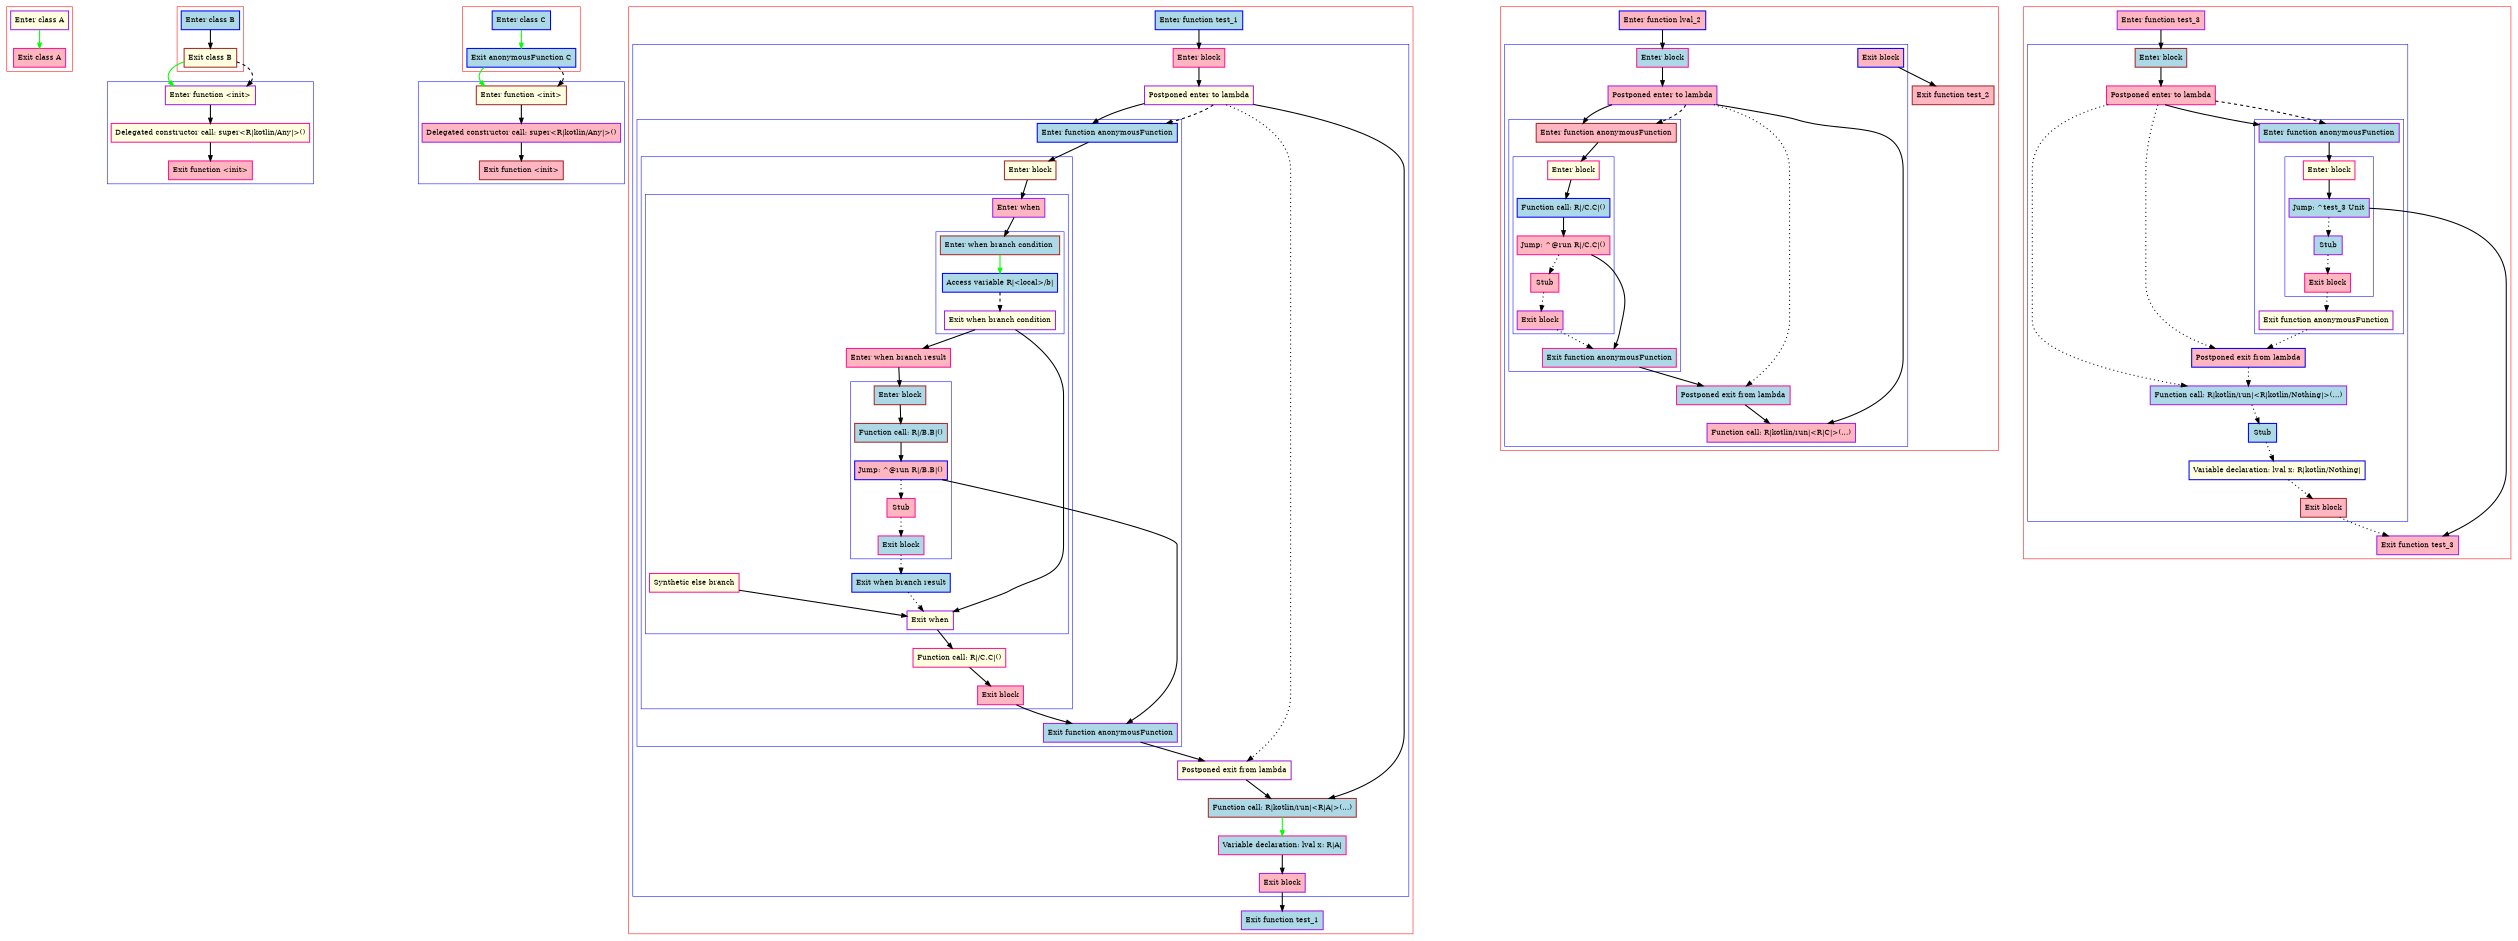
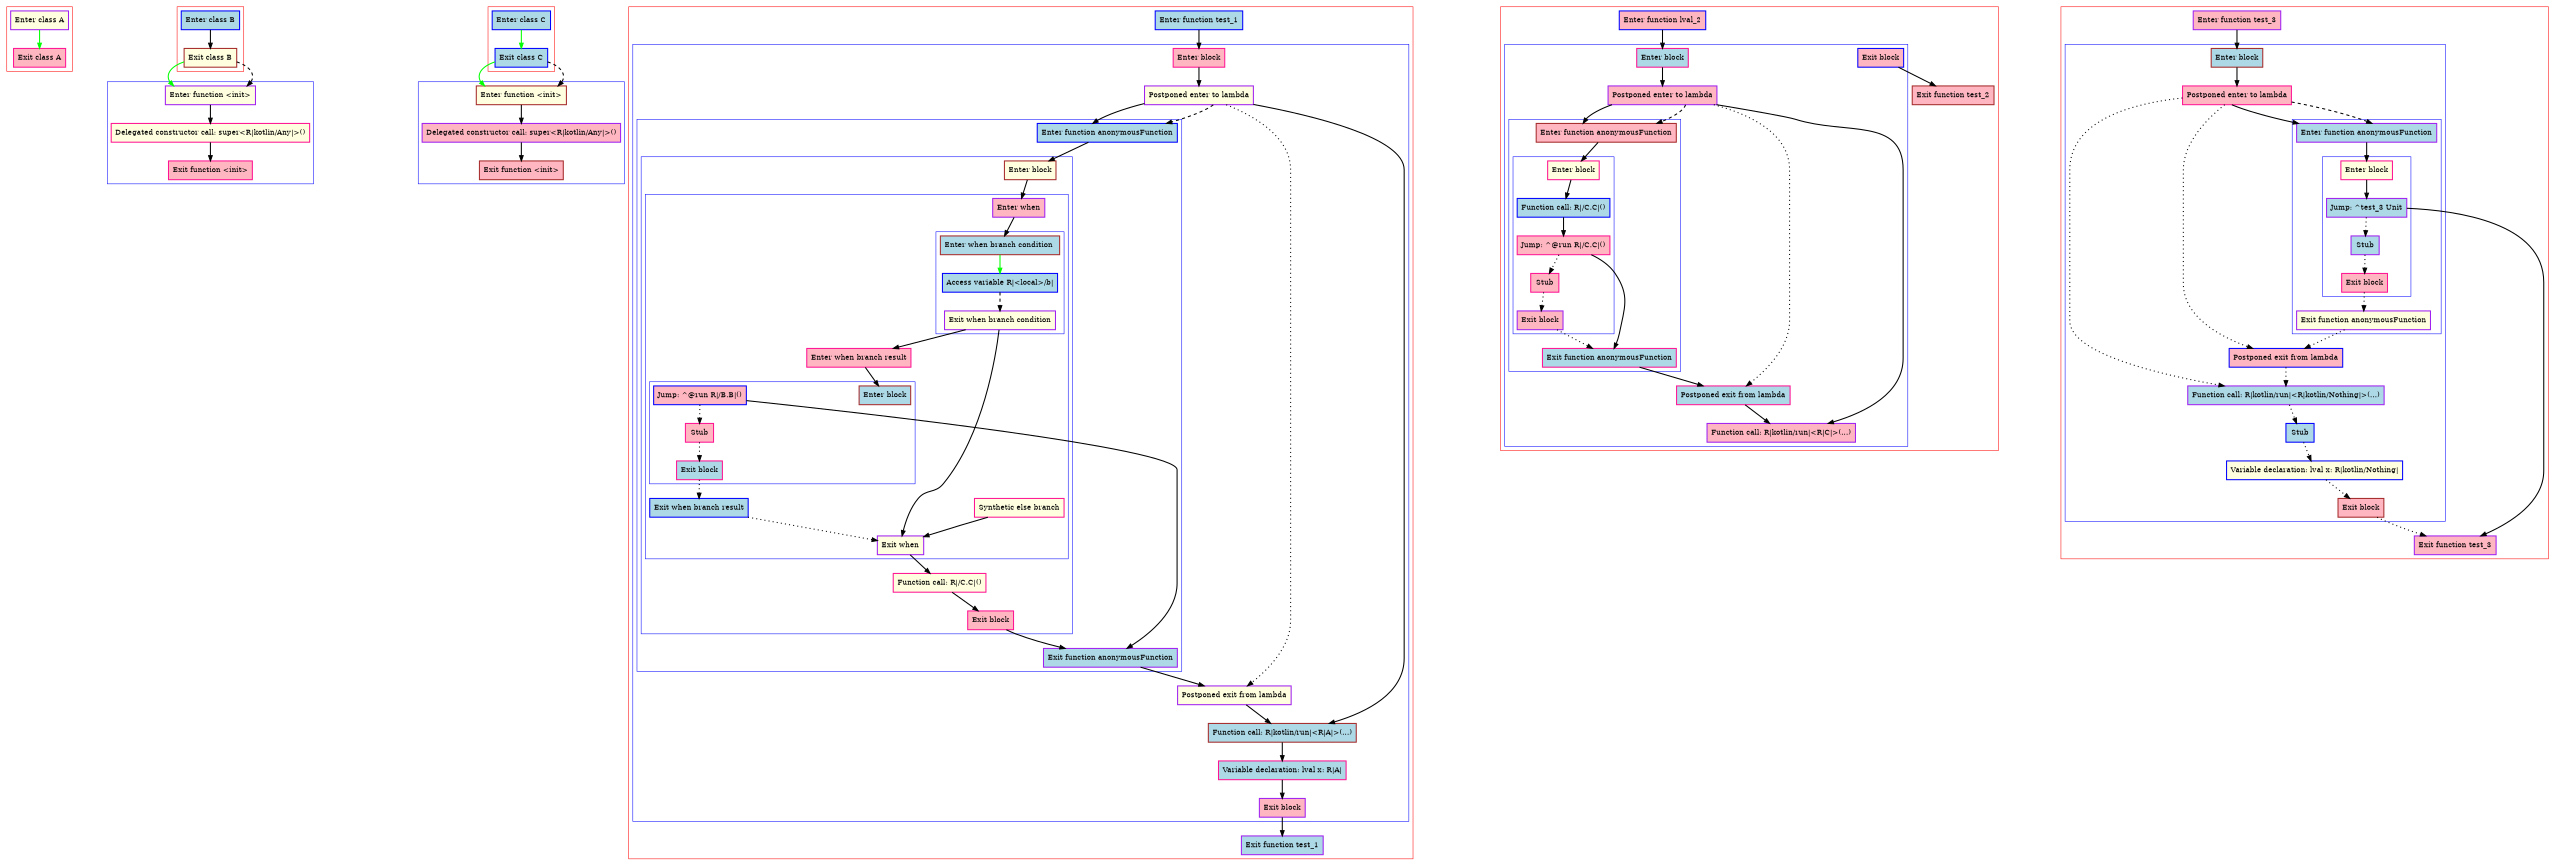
node "Exit anonymousFunction C": label "Exit anonymousFunction C" -> "Exit class C"
node "Function call: R|/B.B|()": removed
edge "Function call: R|kotlin/run|<R|A|>(...)" -> "Variable declaration: lval x: R|A|": color green -> black
